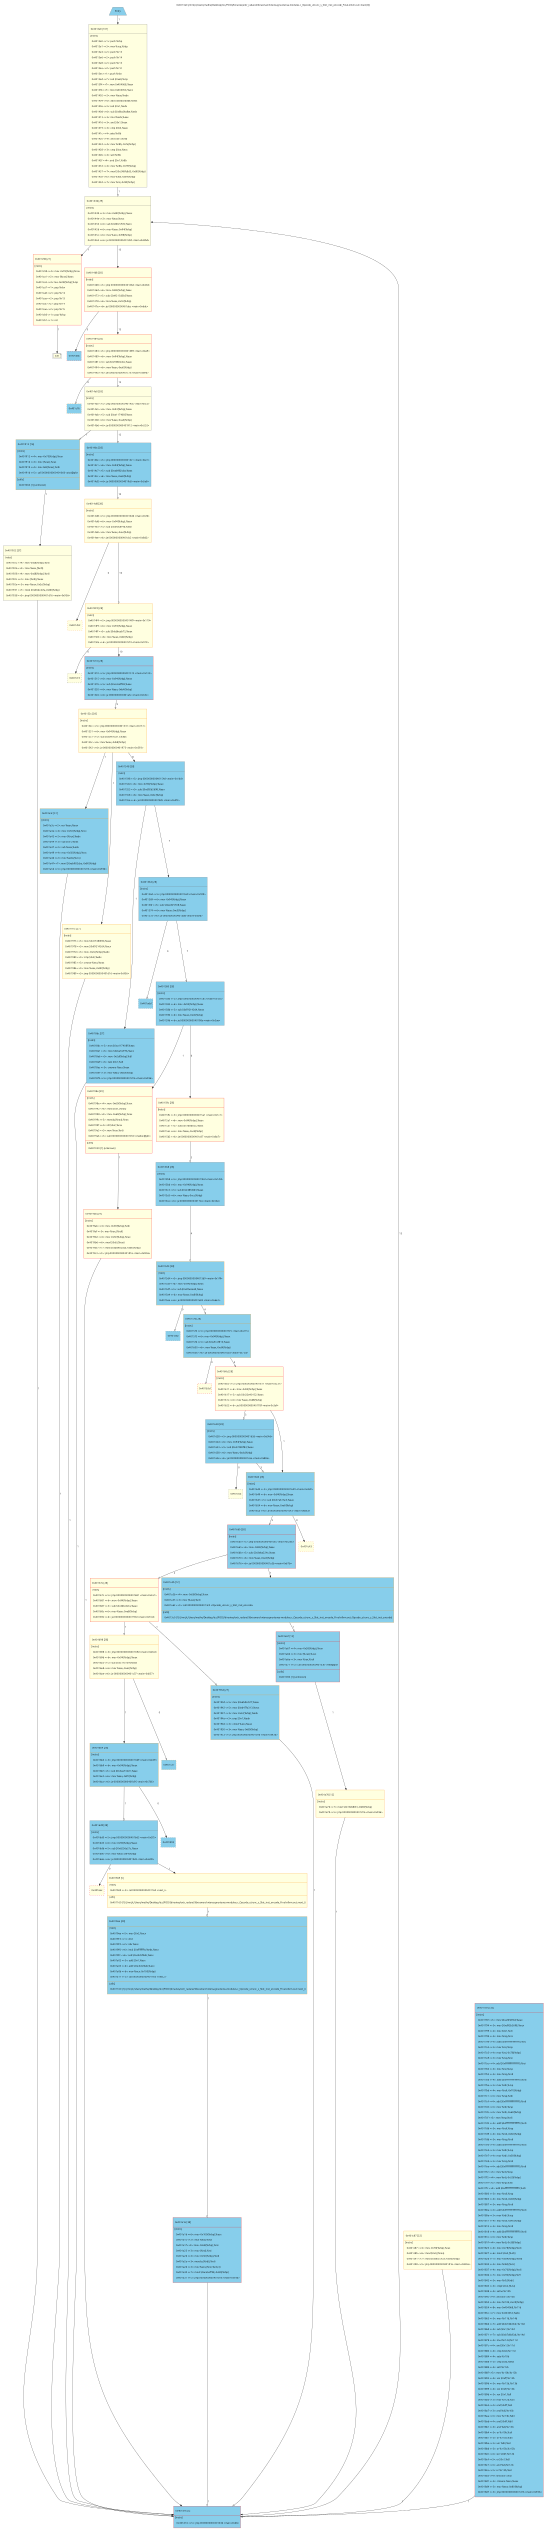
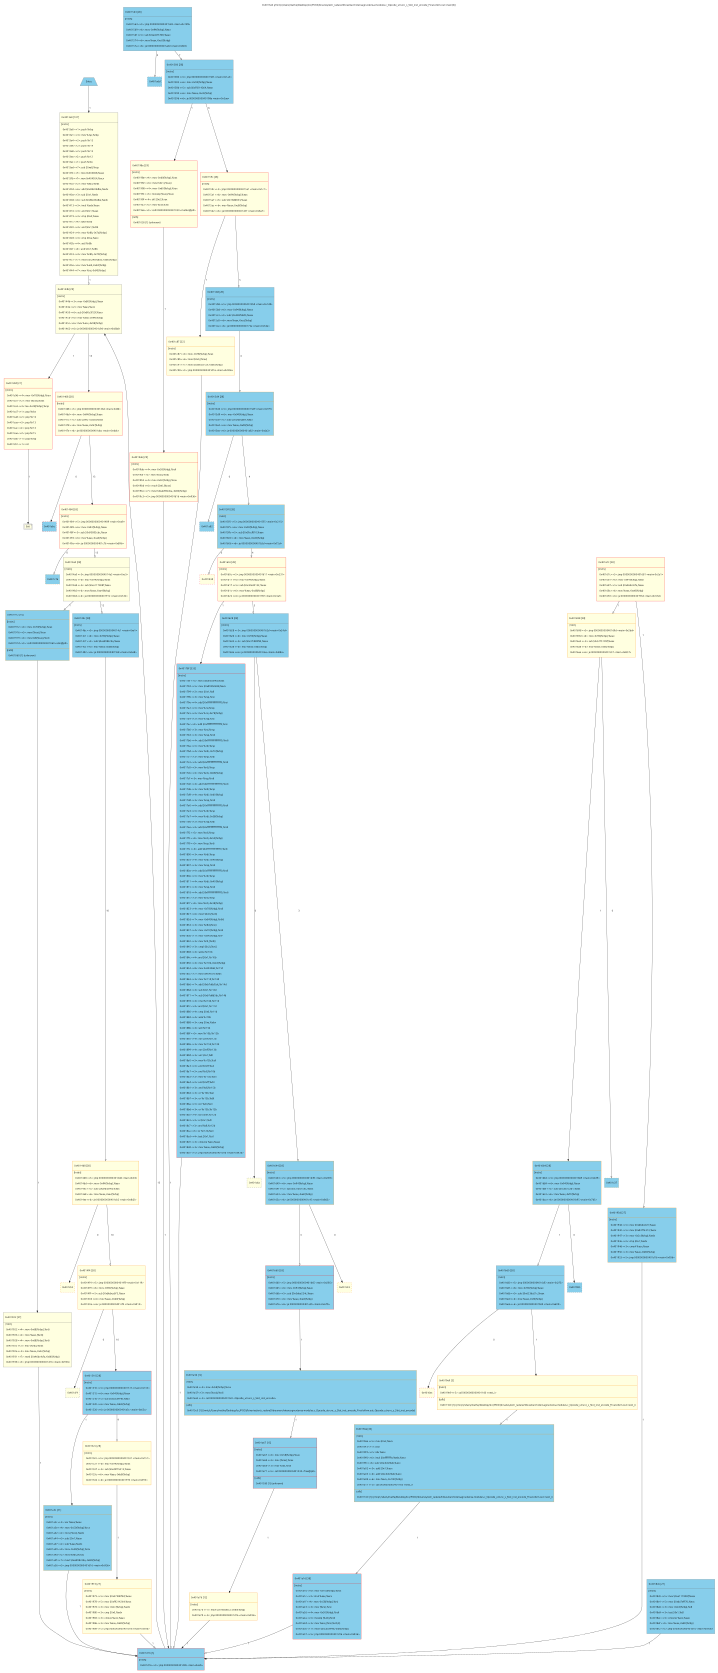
edge "0x40159c [28]" -> "0x401c87 [22]": added, label "1"
edge "0x40152c [28]" -> "0x401a3c [31]": now "0x401510 [28]" -> "0x401a3c [31]"
node "0x401548 [28]": removed
edge "0x40160c [28]" -> "0x401644 [28]": now "0x40160c [28]" -> "0x40178f [333]"
edge "0x401660 [28]" -> "0x40167c [28]": removed, label "2"
